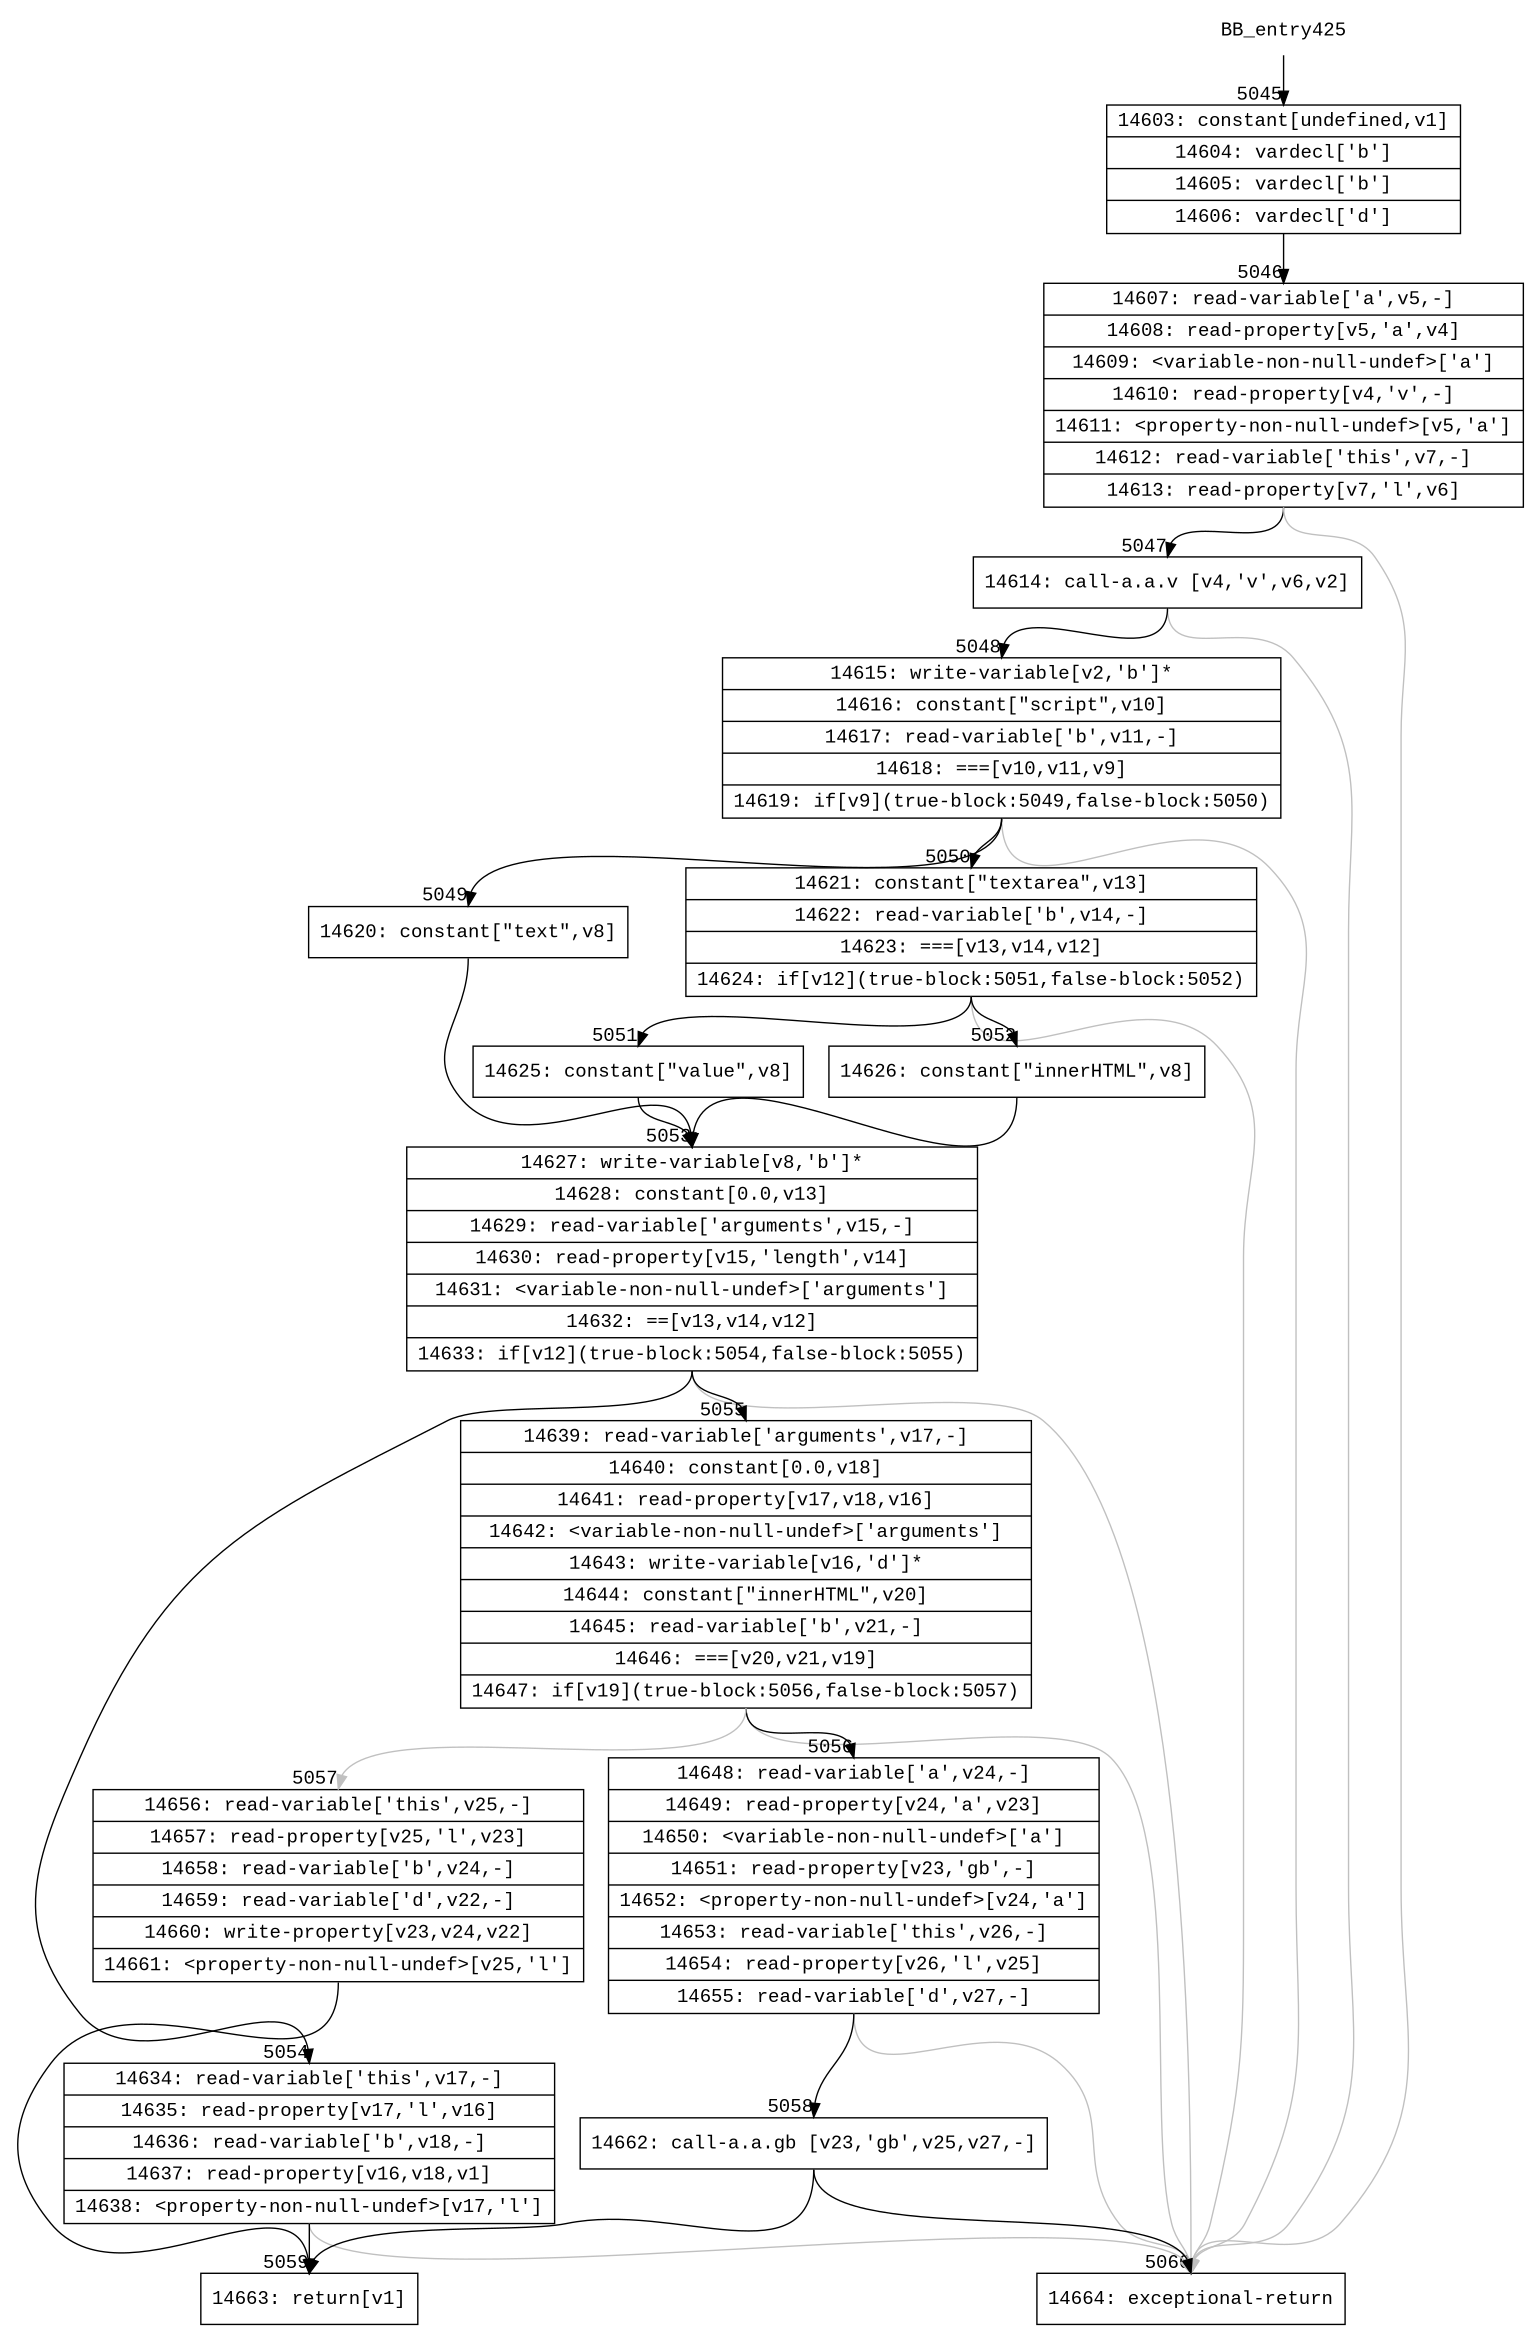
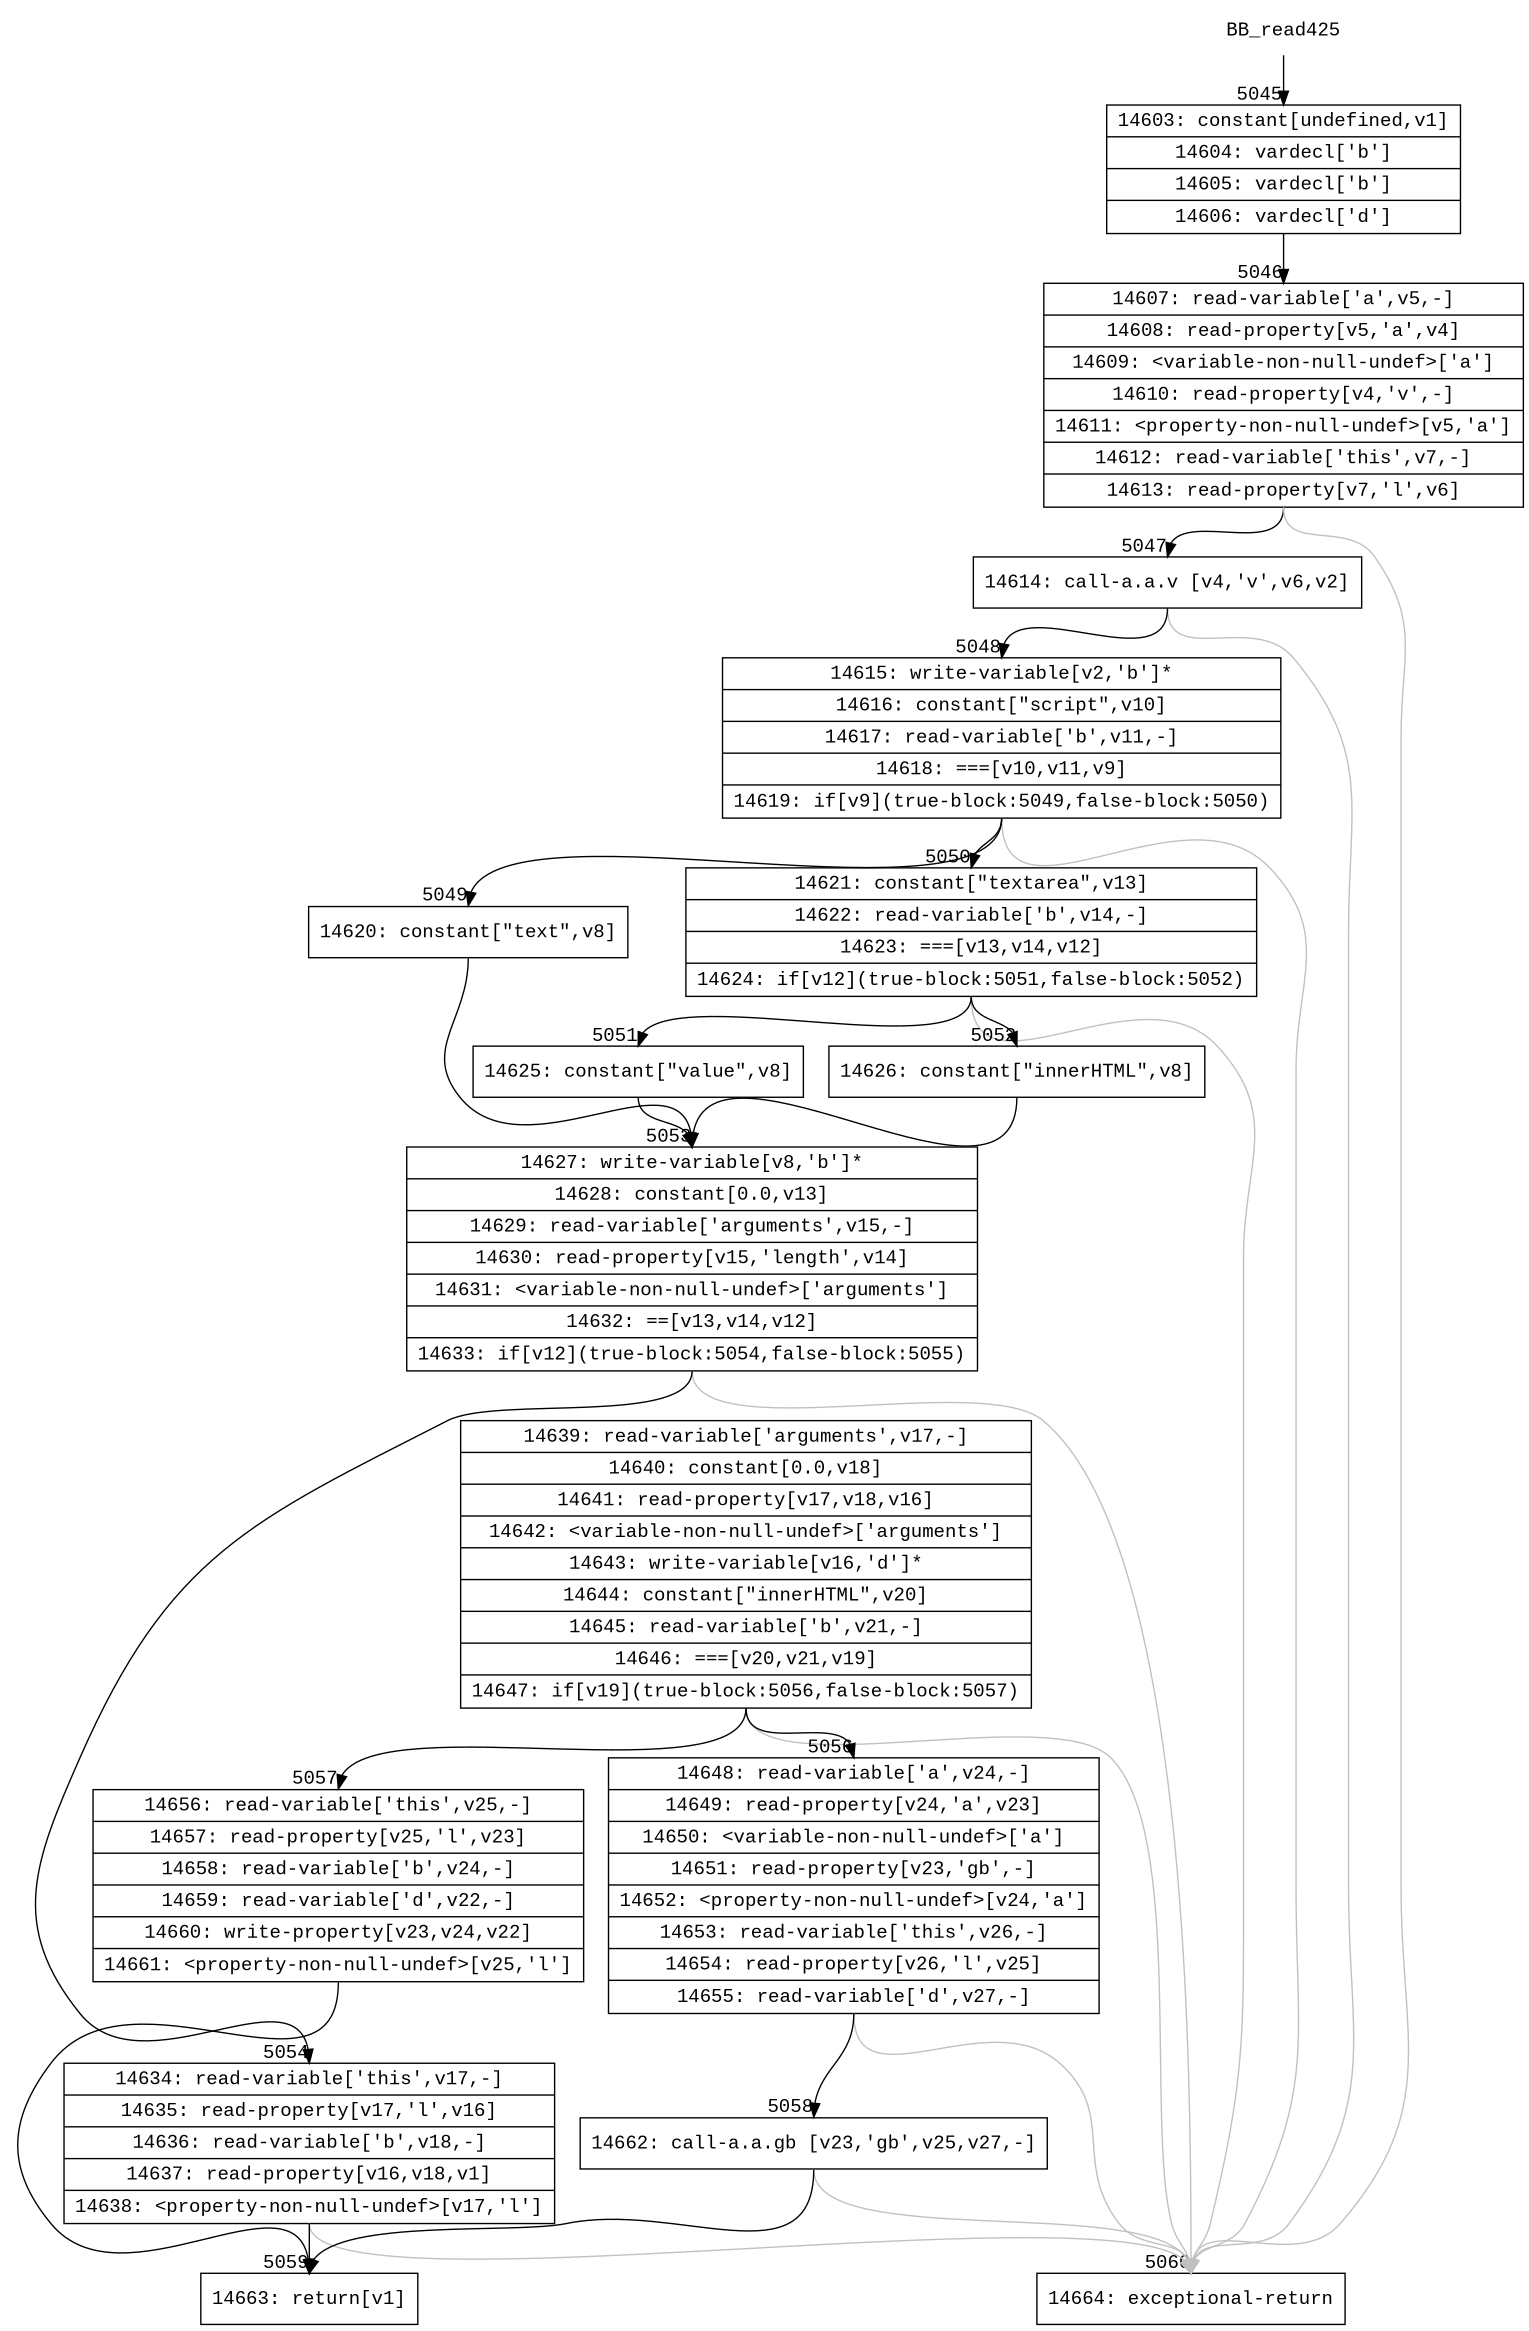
node "BB_entry425": label "BB_entry425" -> "BB_read425"
edge "14627: write-variable[v8,'b']*" -> "14639: read-variable['arguments',v17,-]": removed
edge "14639: read-variable['arguments',v17,-]" -> "14656: read-variable['this',v25,-]": color gray -> black
edge "14662: call-a.a.gb [v23,'gb',v25,v27,-]" -> "14664: exceptional-return": color black -> gray
